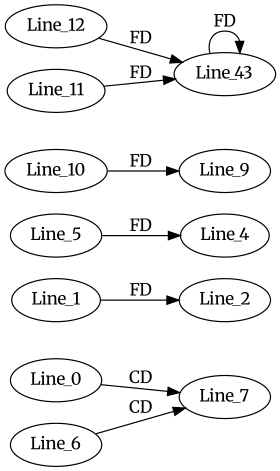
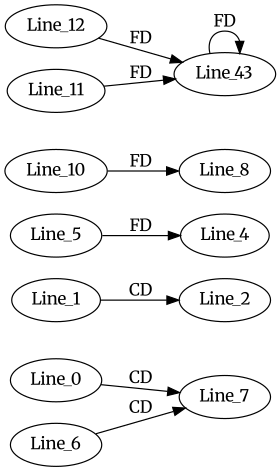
node "Line_9": label "Line_9" -> "Line_8"
edge "Line_1" -> "Line_2": label "FD" -> "CD"
